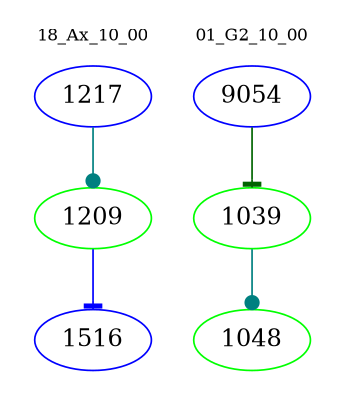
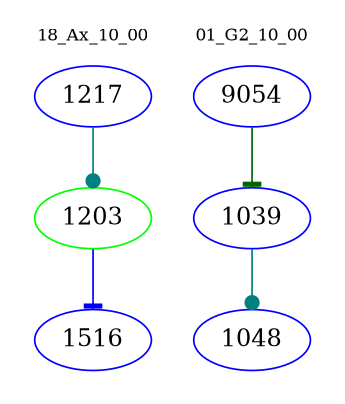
node "1209": label "1209" -> "1203"
node "1039": color green -> blue
node "1048": color green -> blue
